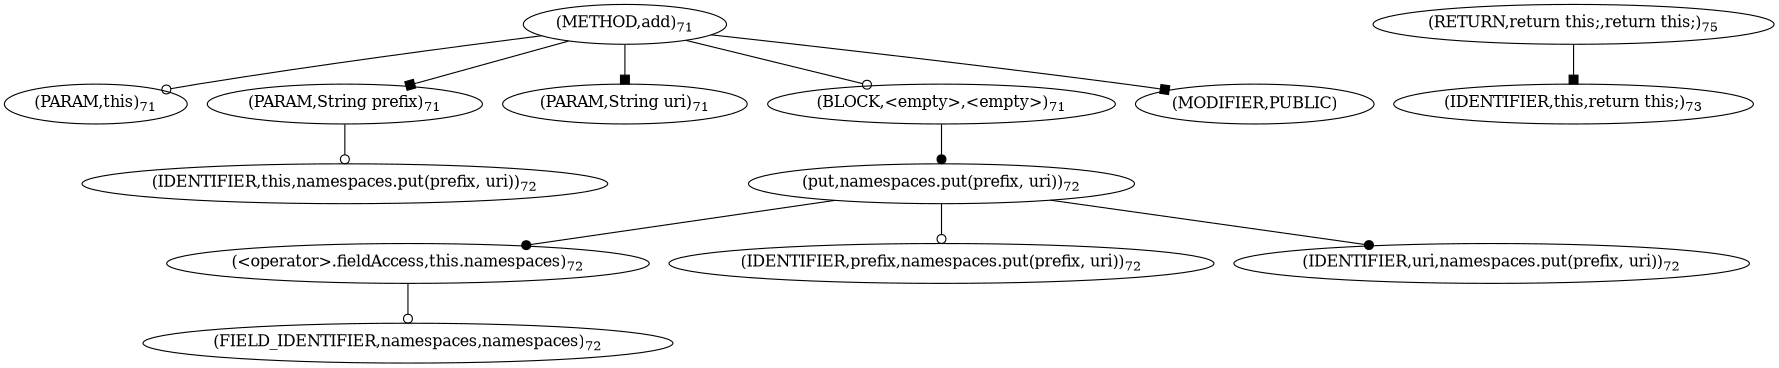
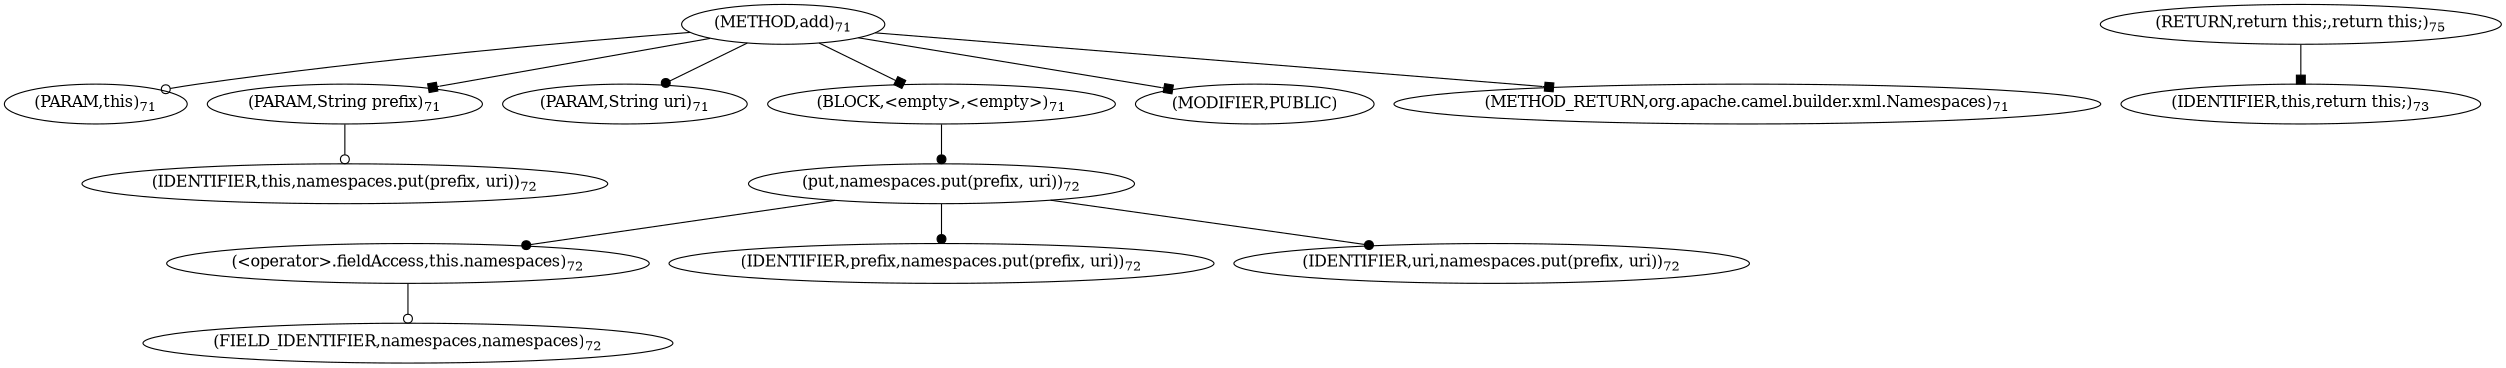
edge "(METHOD,add)" -> "(PARAM,String uri)": arrowhead box -> dot
edge "(METHOD,add)" -> "(BLOCK,<empty>,<empty>)": arrowhead odot -> box
node "(METHOD_RETURN,org.apache.camel.builder.xml.Namespaces)": added
edge "(put,namespaces.put(prefix, uri))" -> "(IDENTIFIER,prefix,namespaces.put(prefix, uri))": arrowhead odot -> dot
